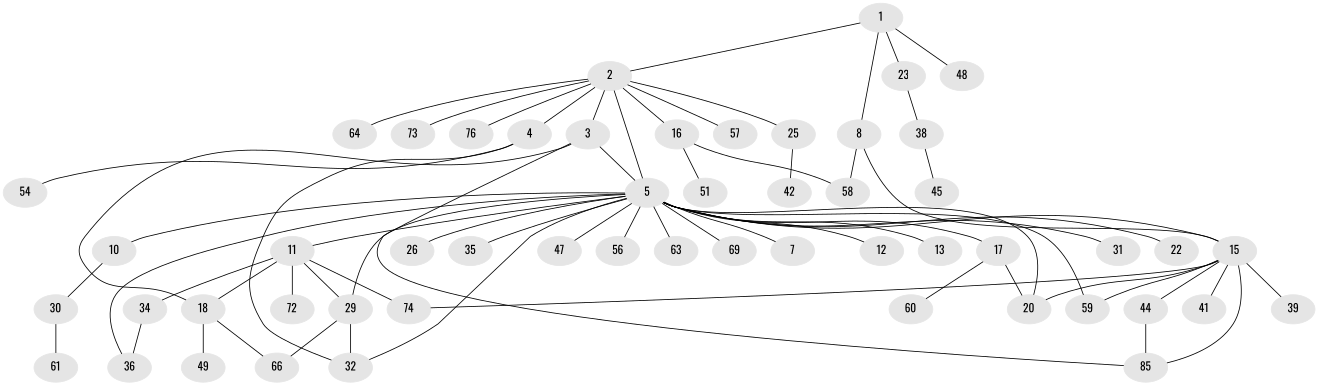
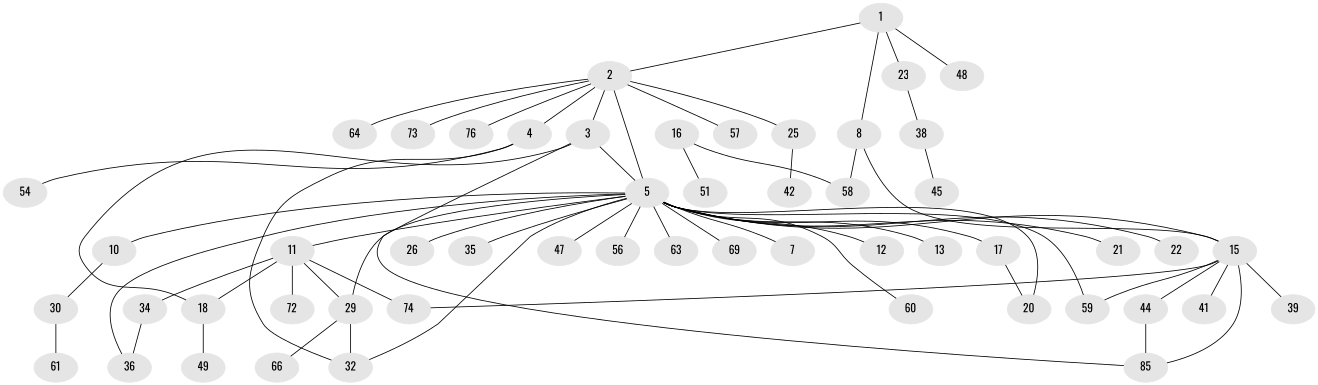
edge "2" -- "16": removed
node "31": label "31" -> "21"
edge "17" -- "60": now "5" -- "60"
edge "15" -- "20": removed
edge "18" -- "66": removed
